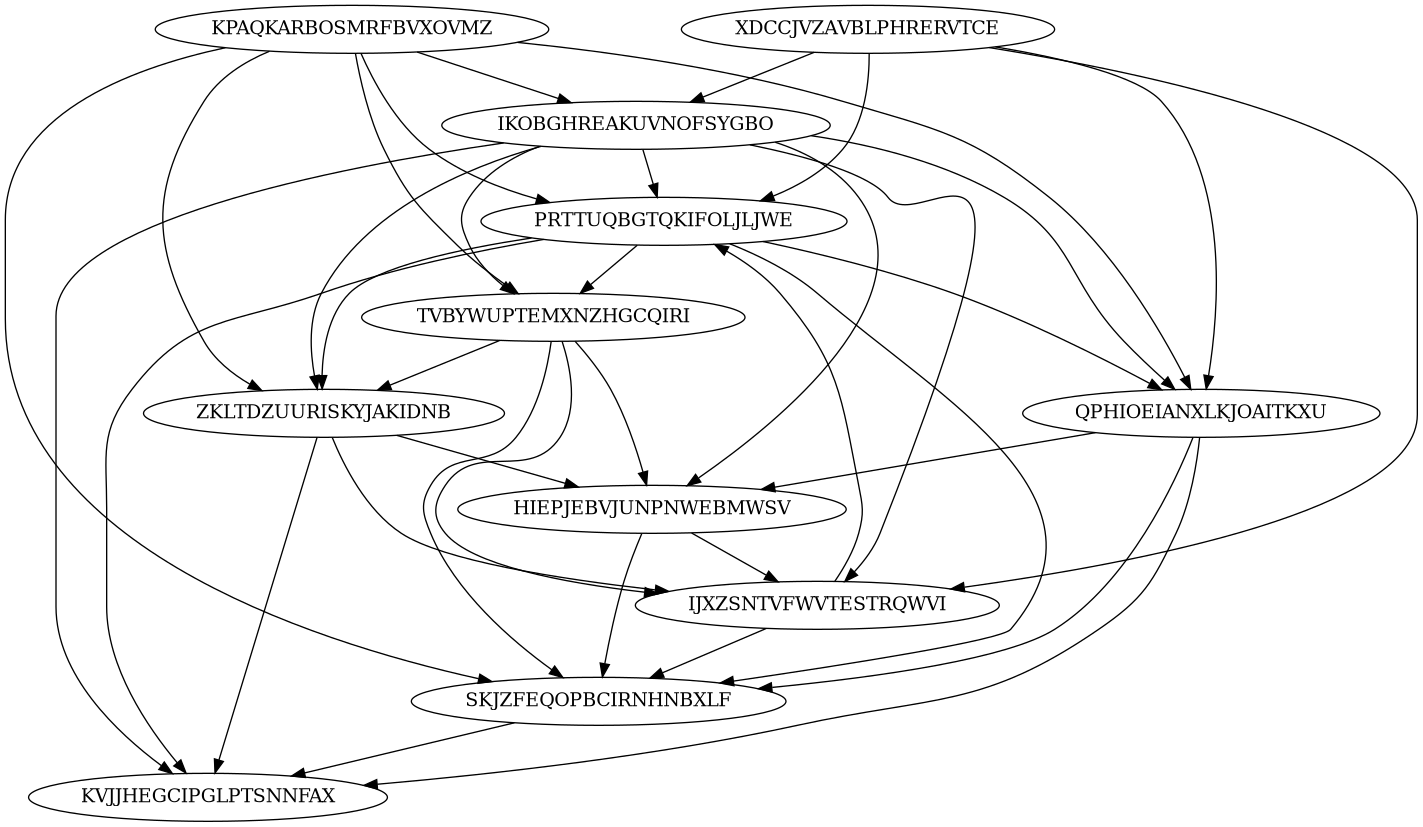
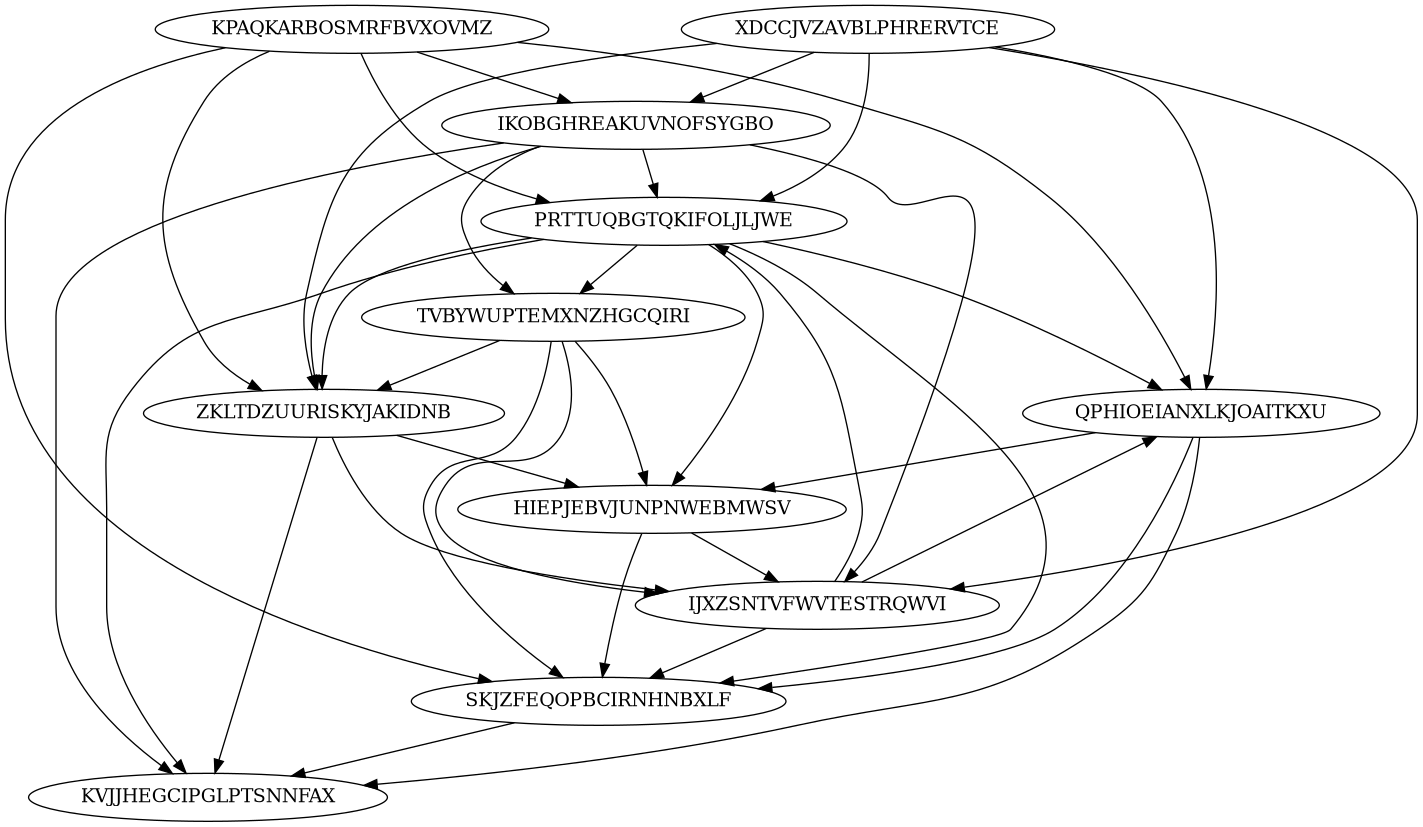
edge "XDCCJVZAVBLPHRERVTCE" -> "ZKLTDZUURISKYJAKIDNB": added
edge "KPAQKARBOSMRFBVXOVMZ" -> "TVBYWUPTEMXNZHGCQIRI": removed
edge "IKOBGHREAKUVNOFSYGBO" -> "QPHIOEIANXLKJOAITKXU": now "IJXZSNTVFWVTESTRQWVI" -> "QPHIOEIANXLKJOAITKXU"
edge "IKOBGHREAKUVNOFSYGBO" -> "HIEPJEBVJUNPNWEBMWSV": now "PRTTUQBGTQKIFOLJLJWE" -> "HIEPJEBVJUNPNWEBMWSV"
